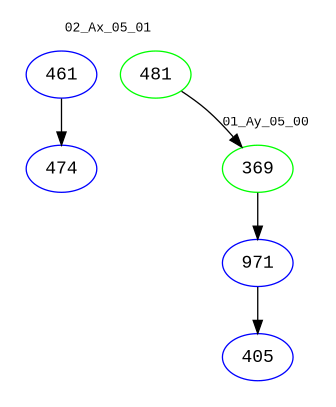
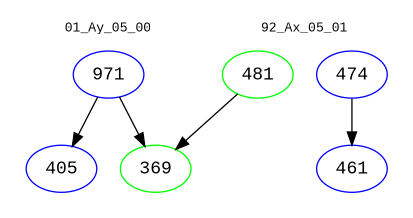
cluster "02_Ax_05_01": label "02_Ax_05_01" -> "92_Ax_05_01"
edge "461" -> "474": reversed
edge "369" -> "971": reversed
